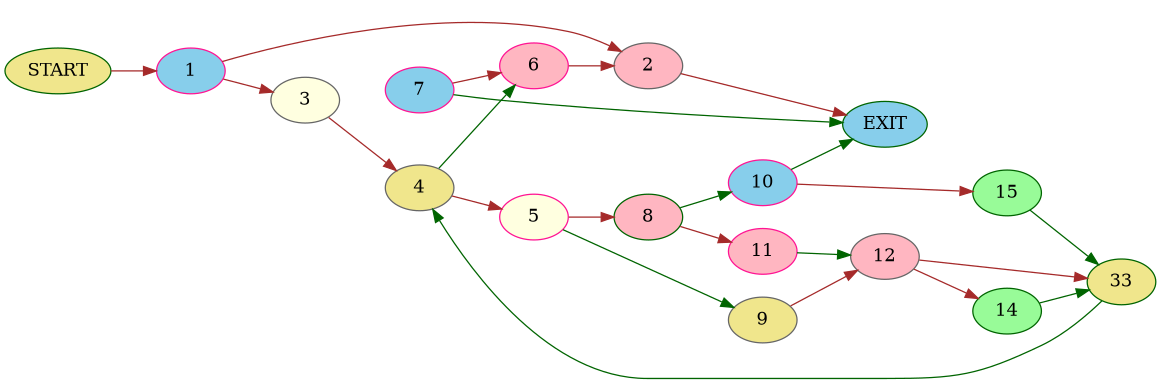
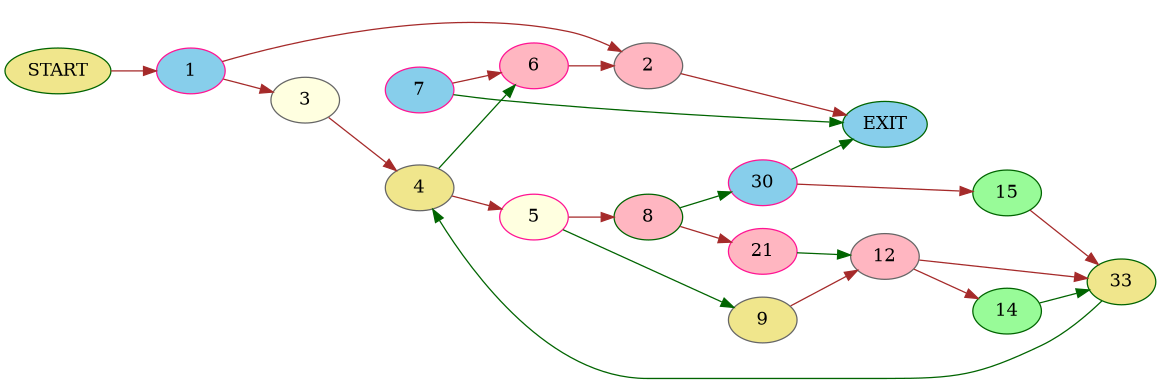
node "10": label "10" -> "30"
edge "15" -> "33": color darkgreen -> brown
node "11": label "11" -> "21"
